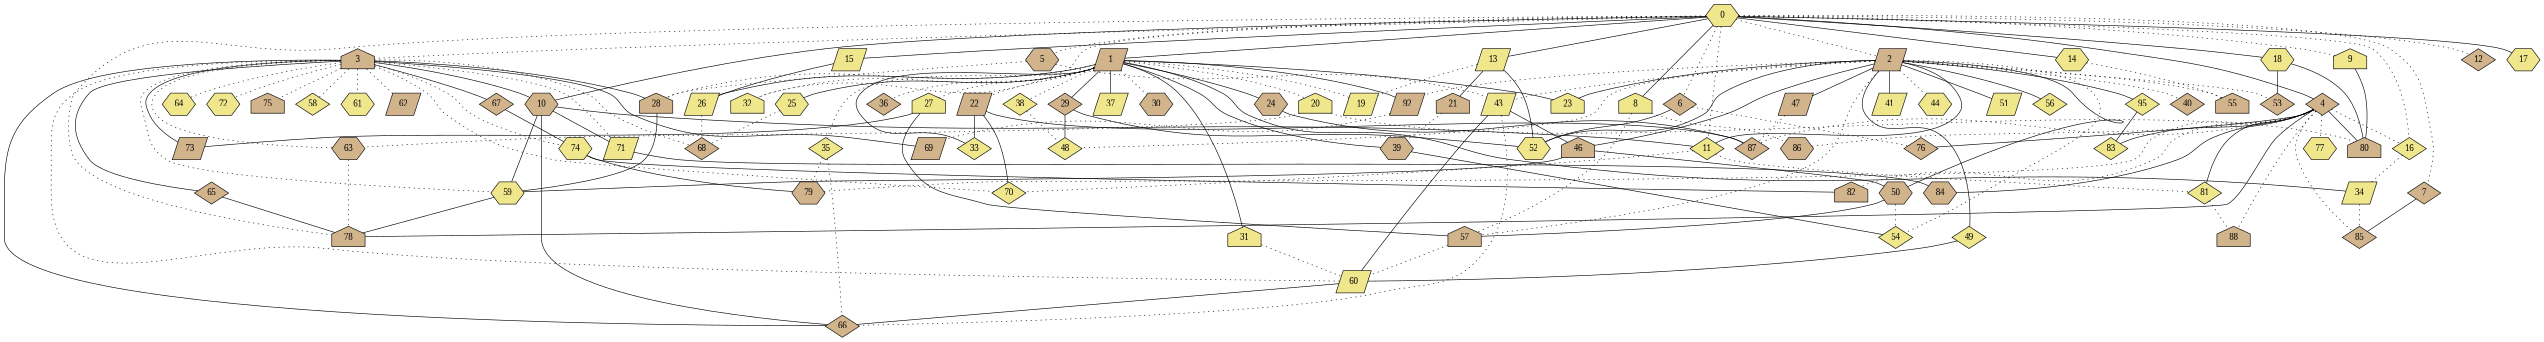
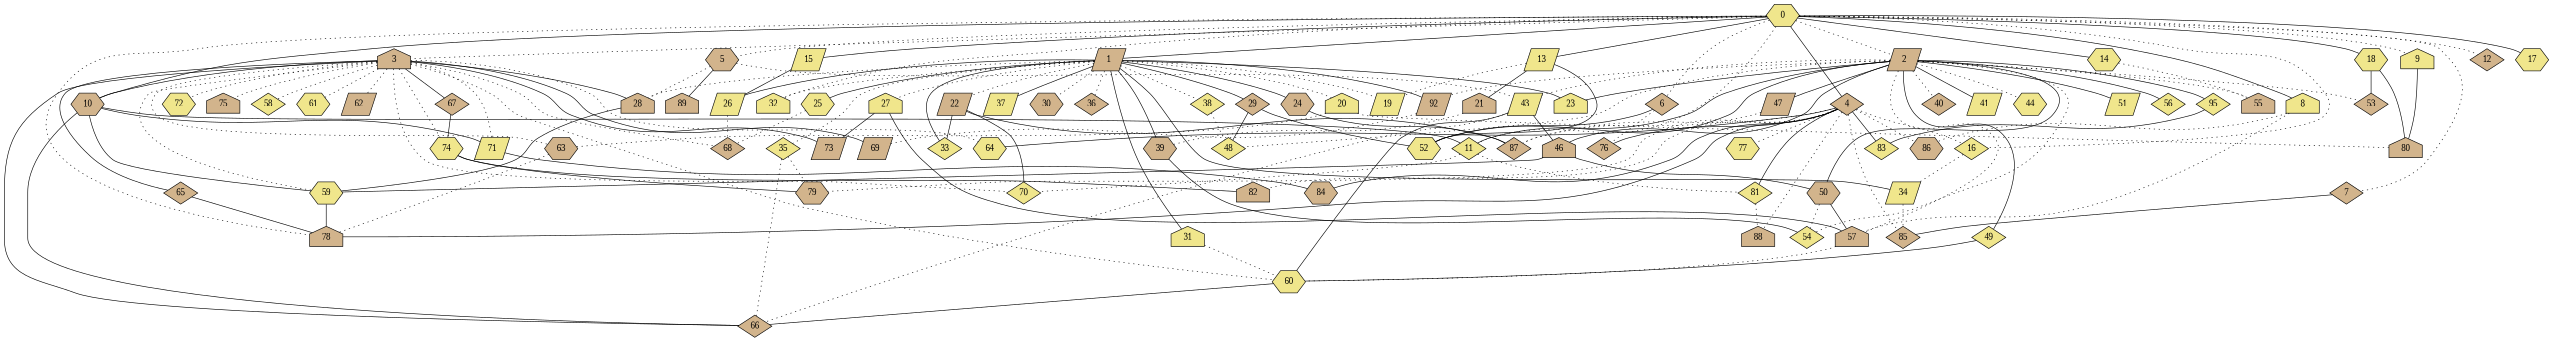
node "89": added
edge "4" -- "80": now "4" -- "64"
node "60": shape parallelogram -> hexagon
